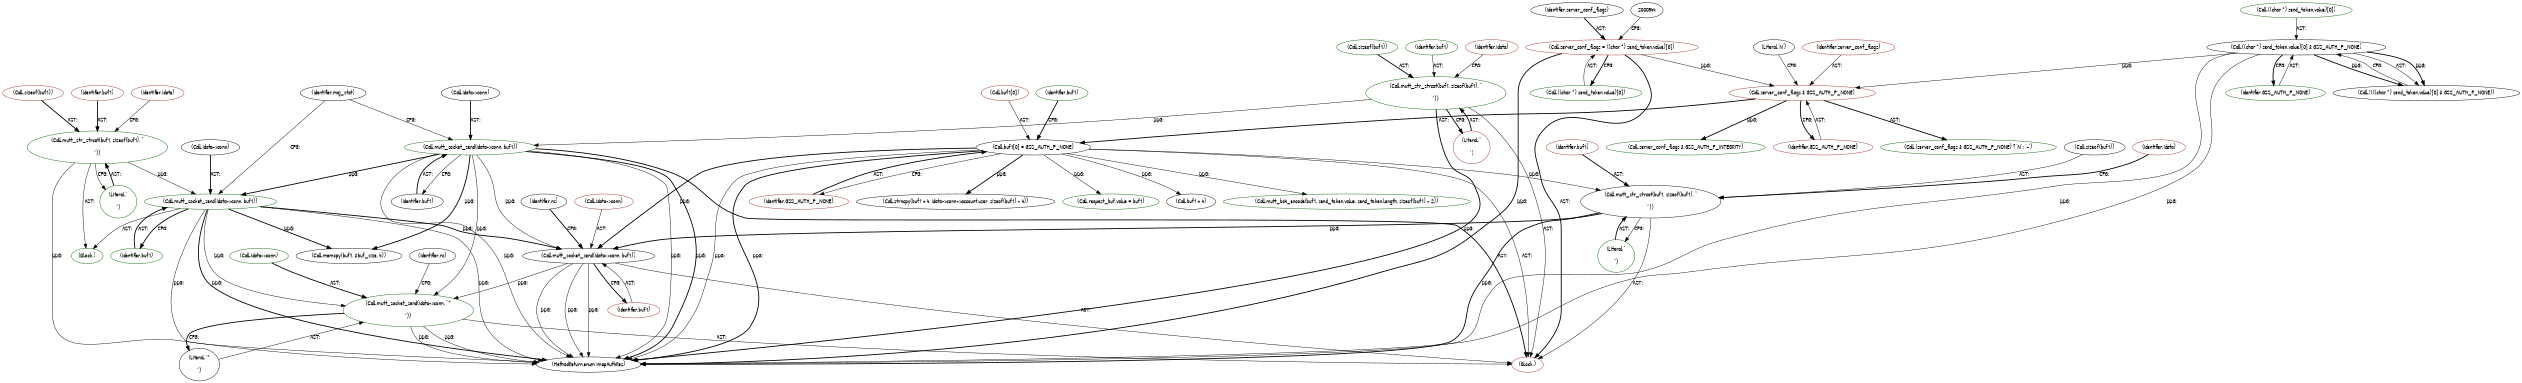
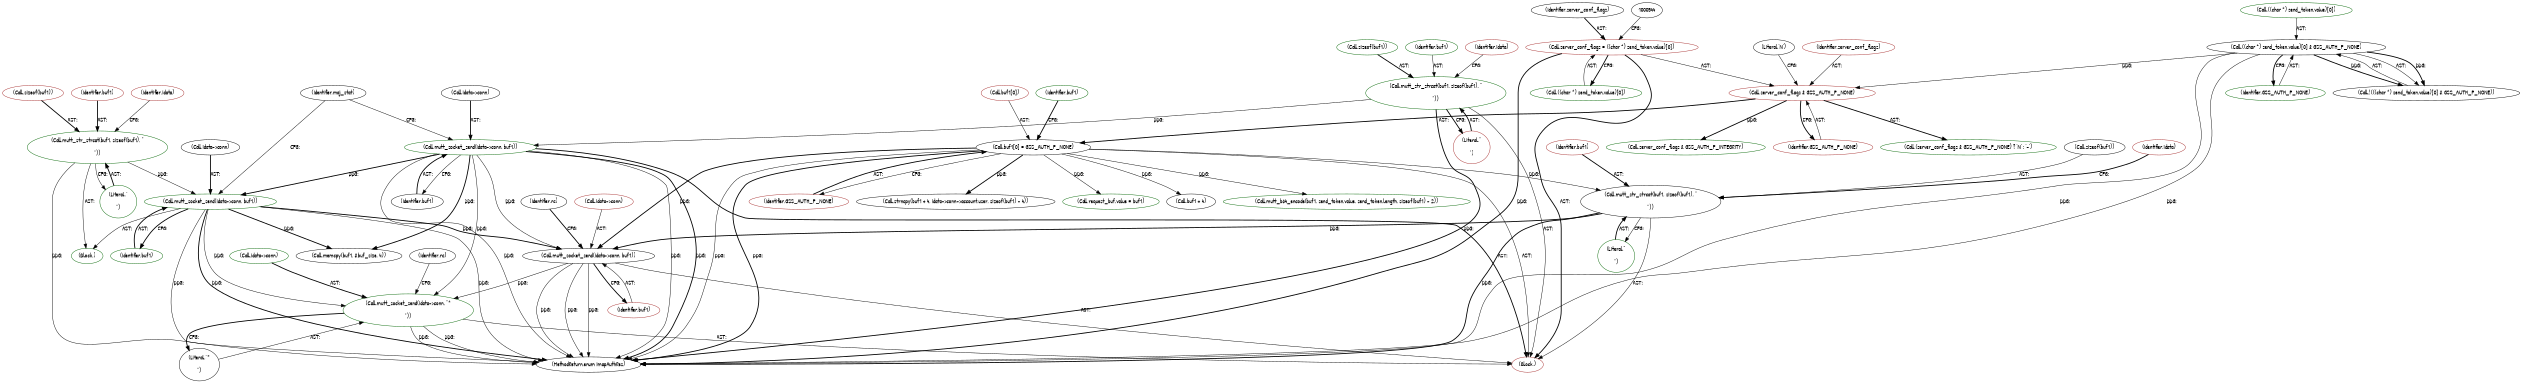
node "2000544": label "2000544" -> "1000544"
edge "(Call,server_conf_flags = ((char *) send_token.value)[0])" -> "(Call,server_conf_flags & GSS_AUTH_P_NONE)": label "DDG: " -> "AST: "
edge "(Call,!(((char *) send_token.value)[0] & GSS_AUTH_P_NONE))" -> "(Call,((char *) send_token.value)[0] & GSS_AUTH_P_NONE)": label "CFG: " -> "AST: "
